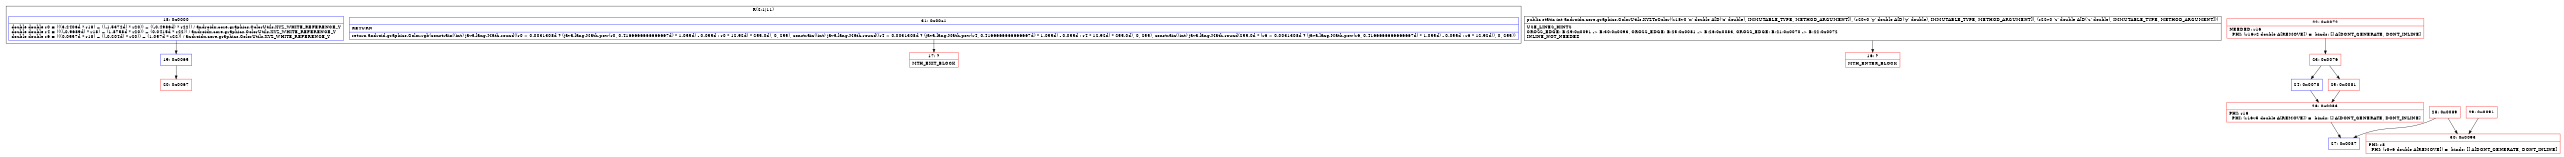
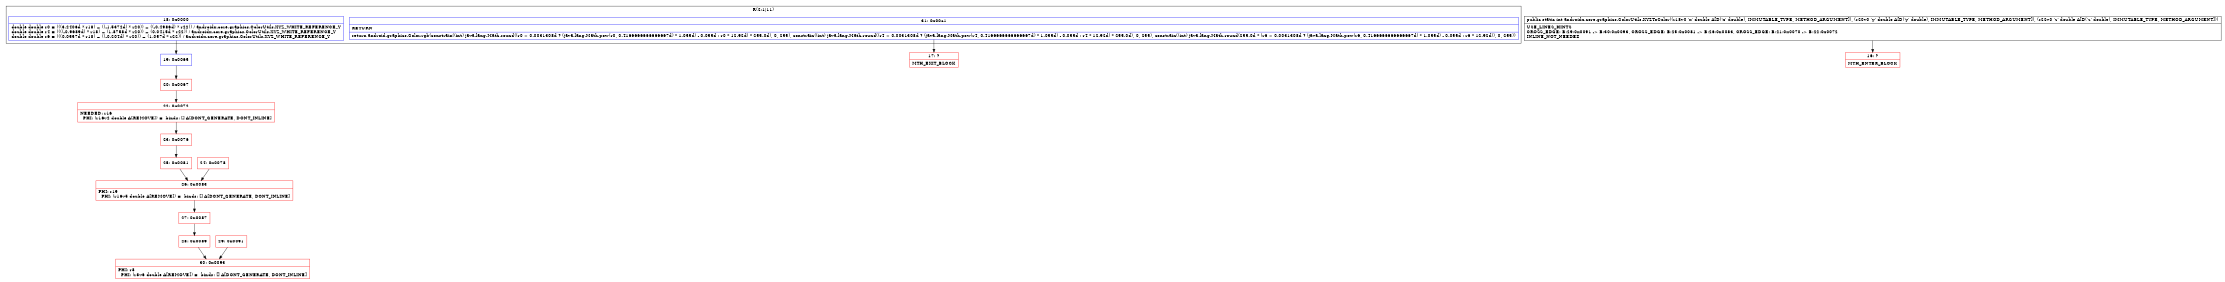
edge "23: 0x0076" -> "24: 0x0078": removed
node "24: 0x0078": color blue -> red
edge "20: 0x0067" -> "22: 0x0072": added
node "26: 0x0083": text "PHI: r16" -> "PHI: r19"
edge "28: 0x0089" -> "27: 0x0087": reversed
node "27: 0x0087": color blue -> red
